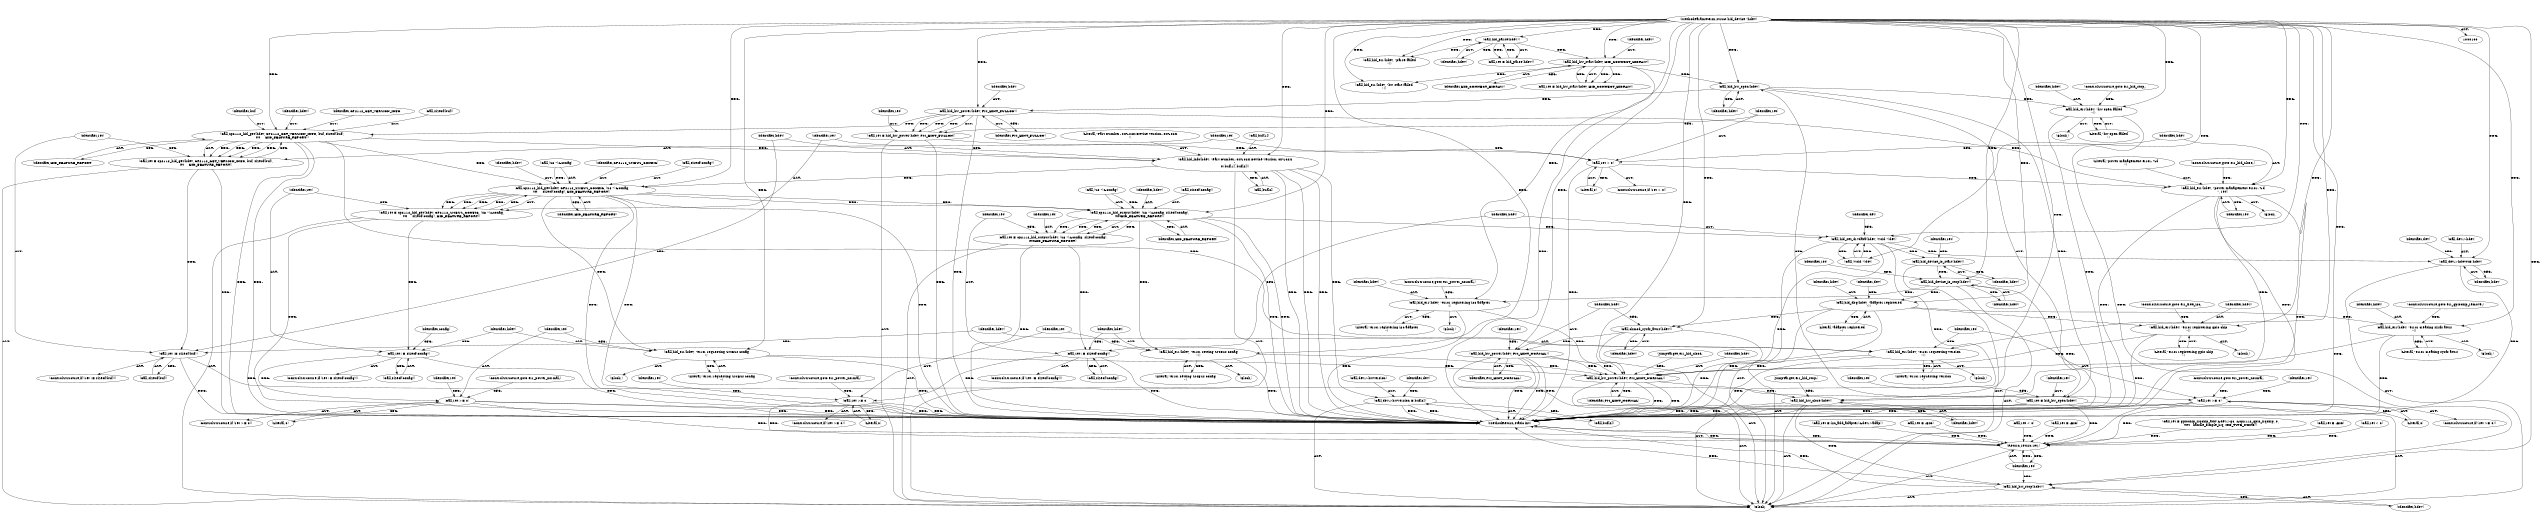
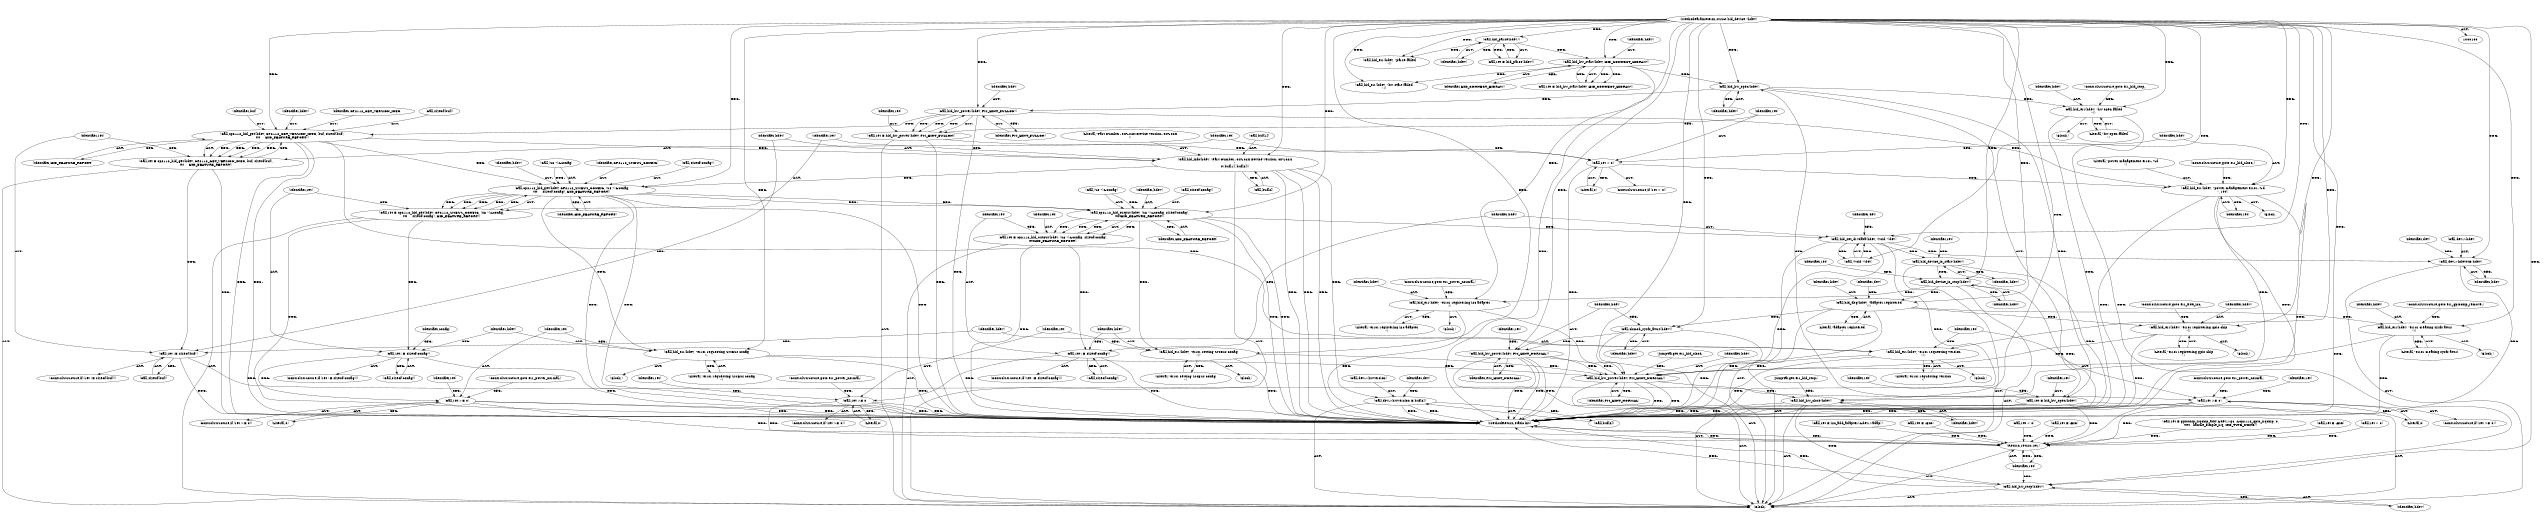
edge "(Call,hid_device_io_start(hdev))" -> "(MethodReturn,static int)": added, label "DDG:"
